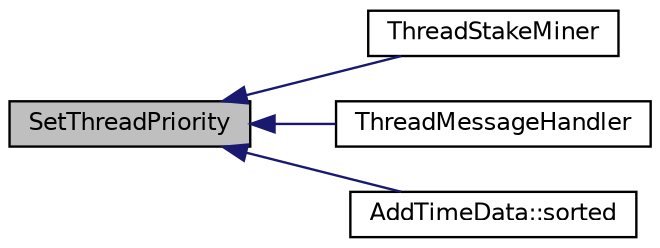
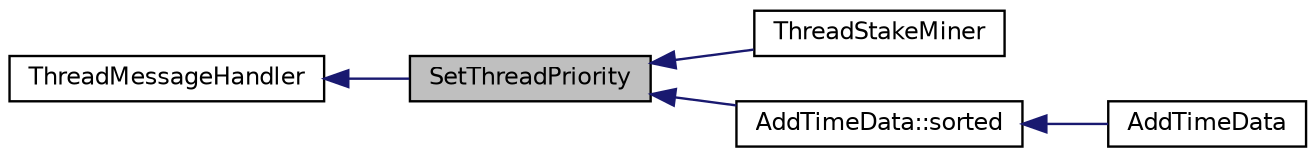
edge "ThreadMessageHandler" -> "SetThreadPriority": reversed
node "AddTimeData": added
